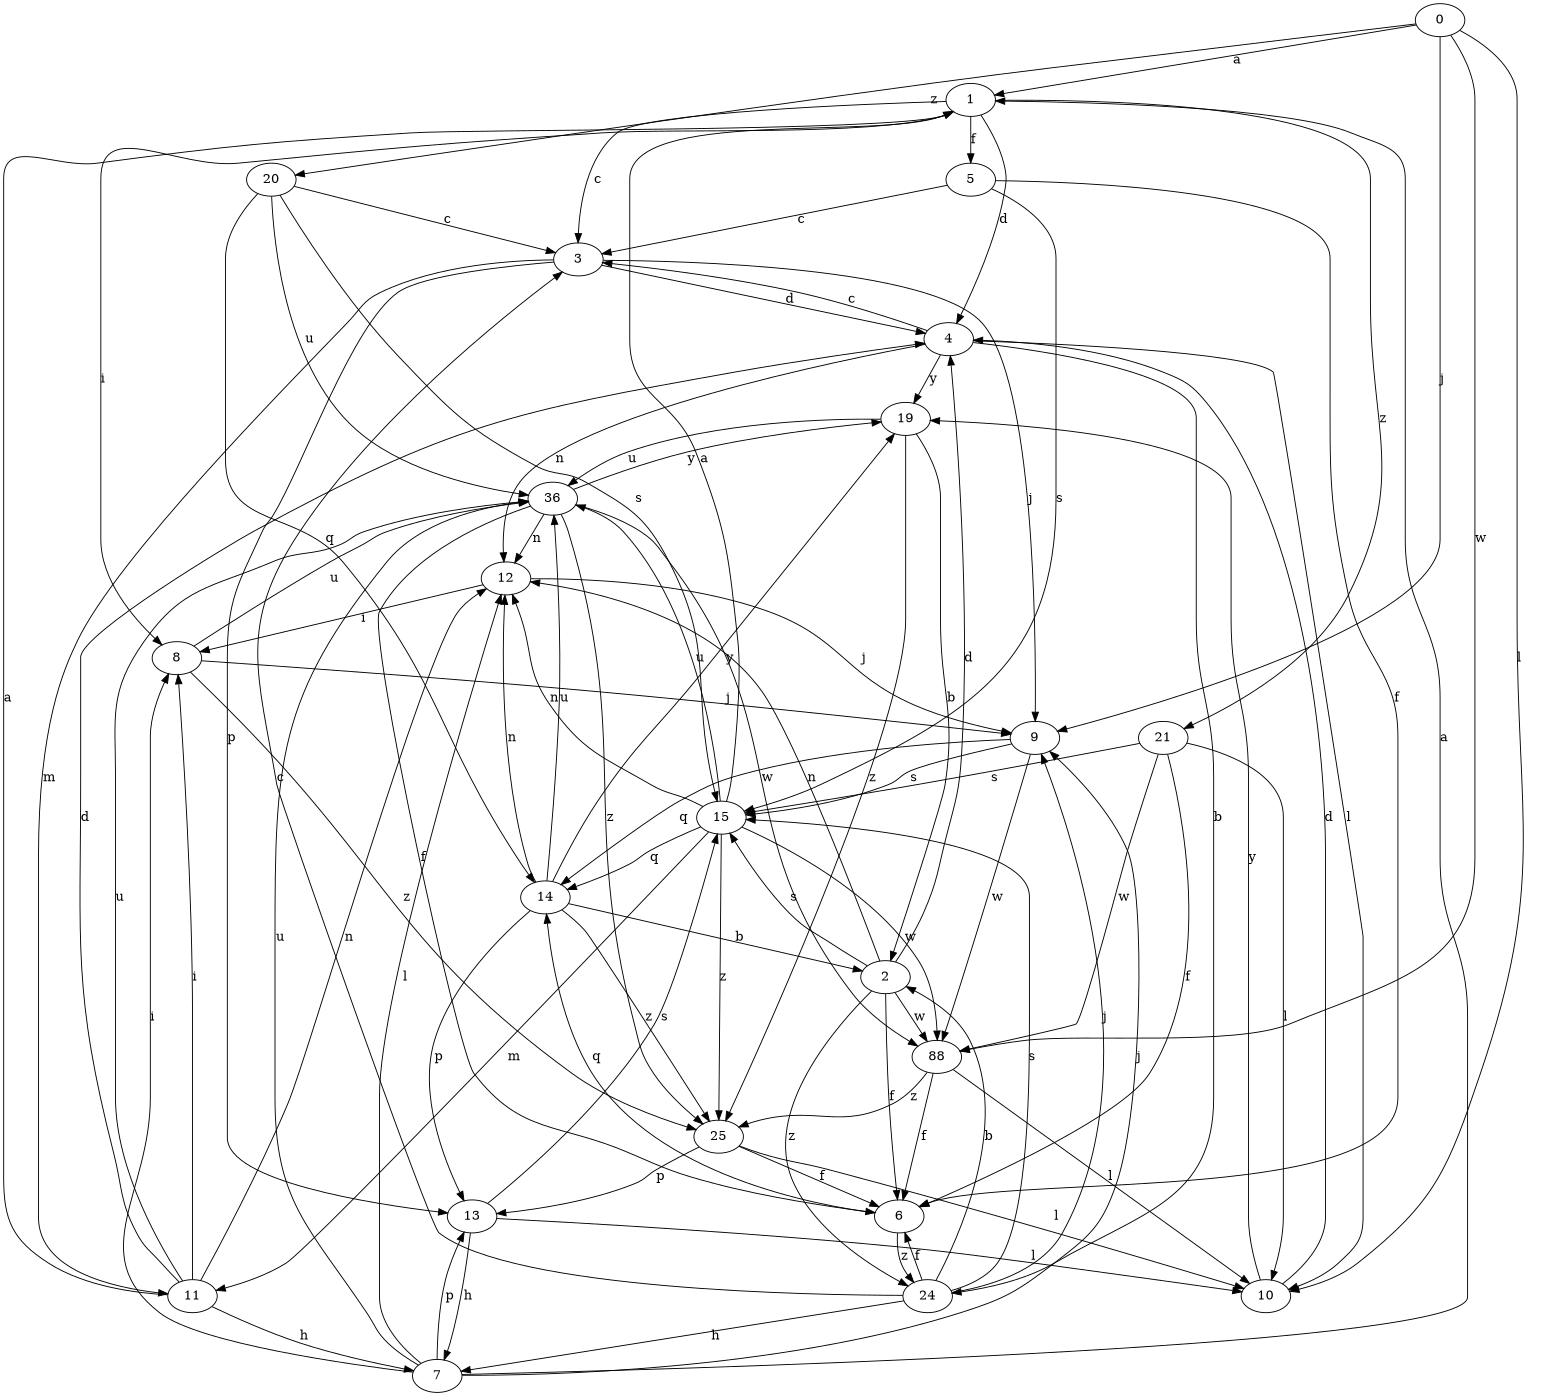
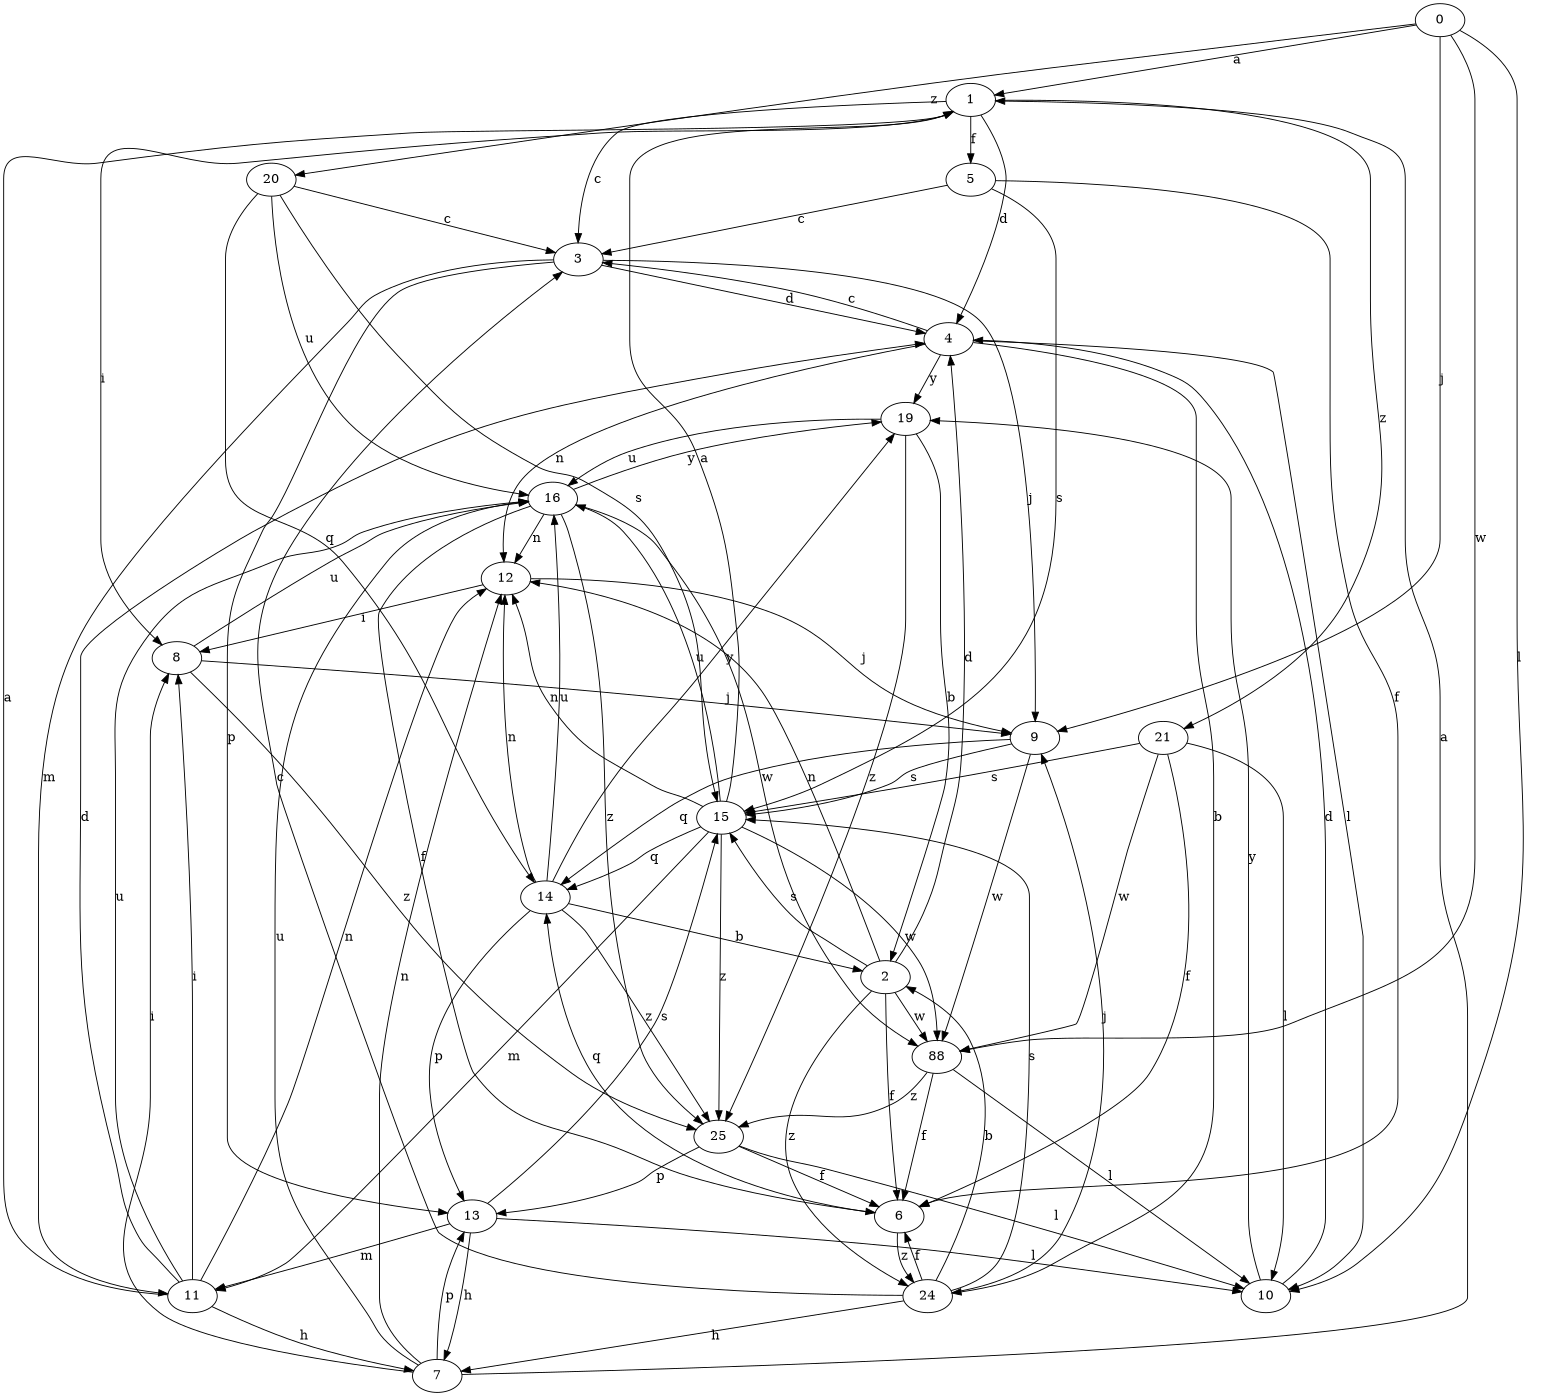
node "36": label "36" -> "16"
edge "7" -> "12": label "l" -> "n"
edge "13" -> "11": added, label "m"
edge "7" -> "9": removed, label "j"
